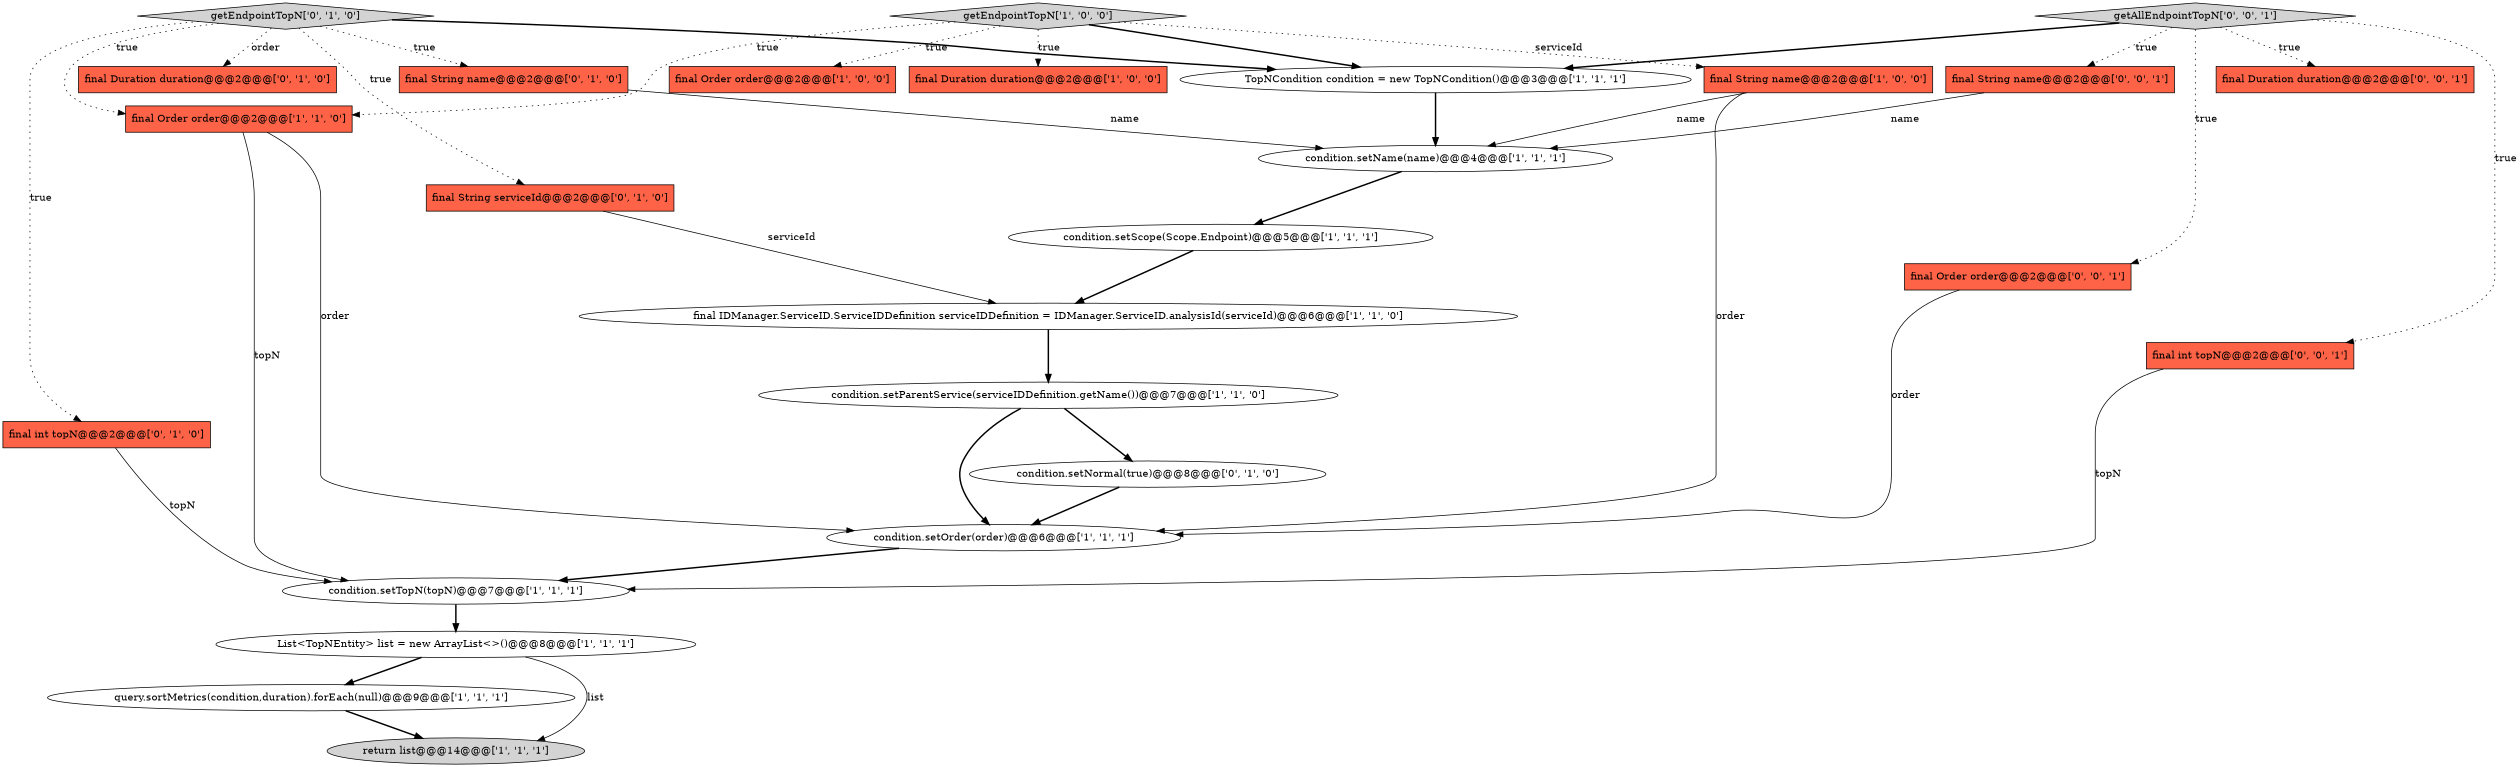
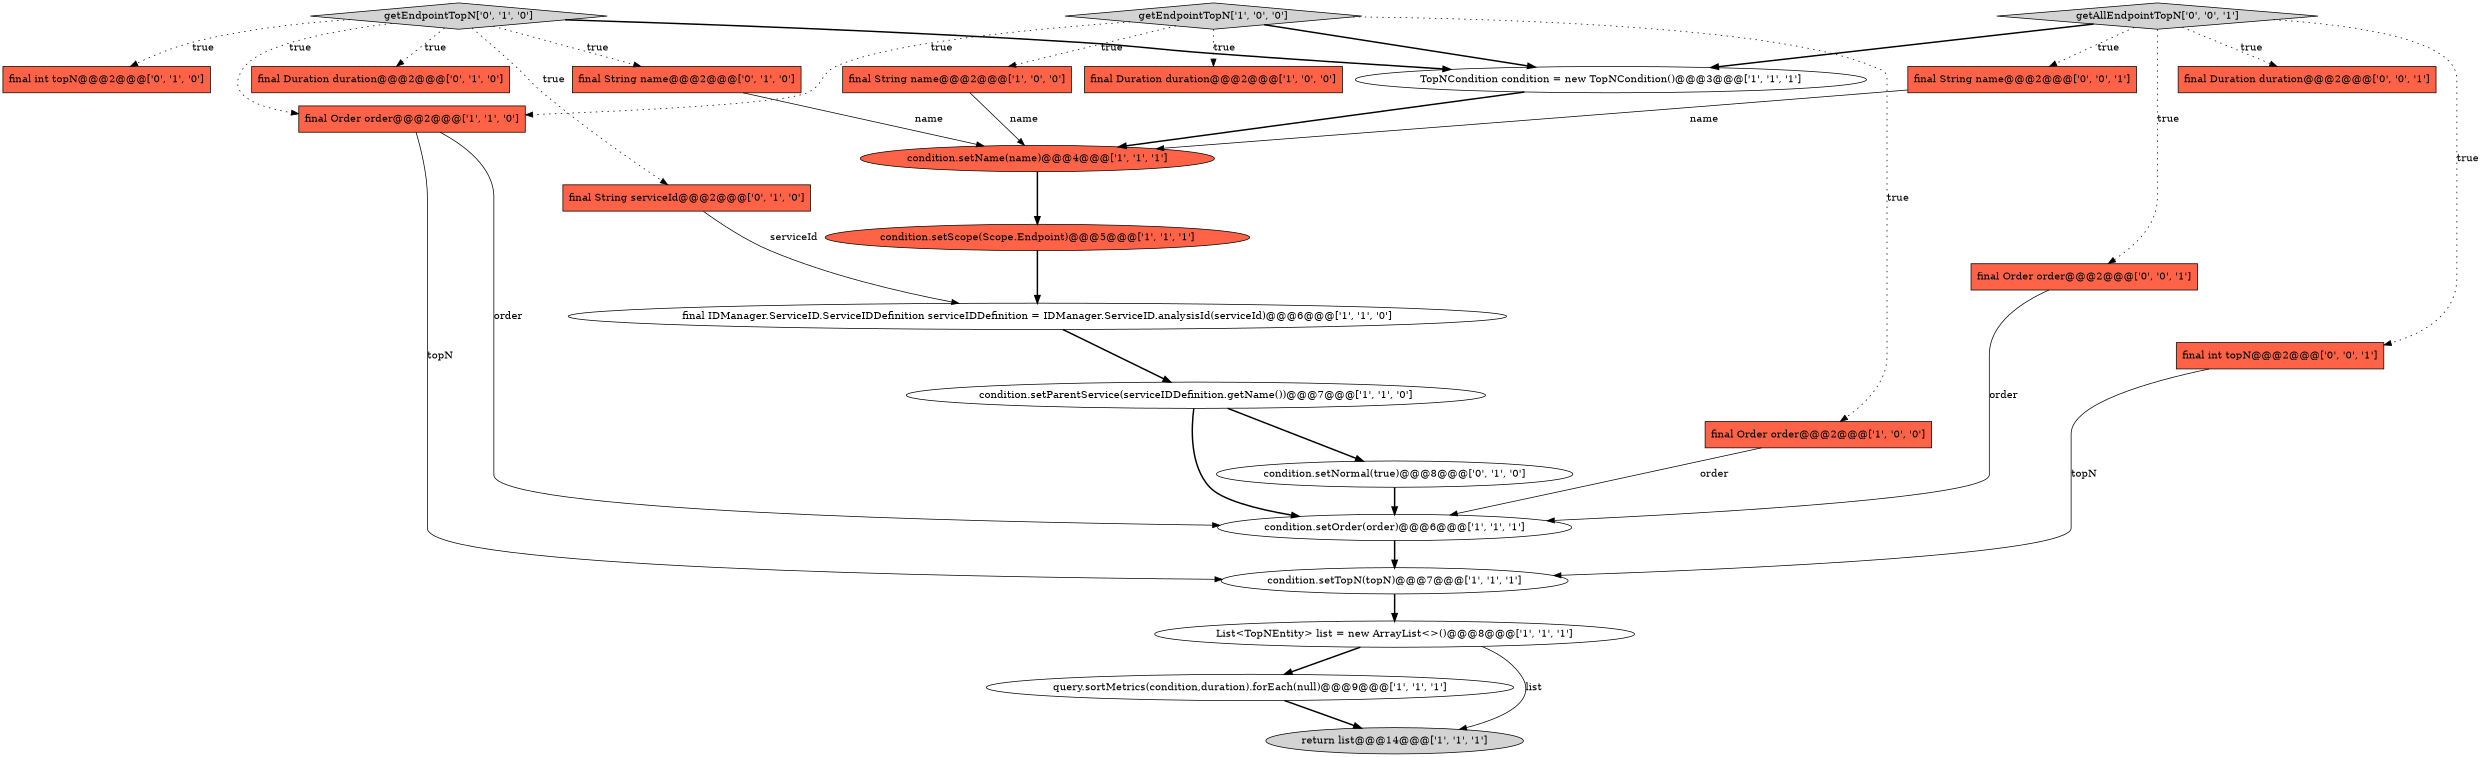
edge "getEndpointTopN['0', '1', '0']" -> "final Duration duration@@@2@@@['0', '1', '0']": label "order" -> "true"
edge "getEndpointTopN['1', '0', '0']" -> "final String name@@@2@@@['1', '0', '0']": label "serviceId" -> "true"
node "condition.setName(name)@@@4@@@['1', '1', '1']": fillcolor white -> tomato
node "condition.setScope(Scope.Endpoint)@@@5@@@['1', '1', '1']": fillcolor white -> tomato
edge "final String name@@@2@@@['1', '0', '0']" -> "condition.setOrder(order)@@@6@@@['1', '1', '1']": now "final Order order@@@2@@@['1', '0', '0']" -> "condition.setOrder(order)@@@6@@@['1', '1', '1']"
edge "final int topN@@@2@@@['0', '1', '0']" -> "condition.setTopN(topN)@@@7@@@['1', '1', '1']": removed, label "topN"
